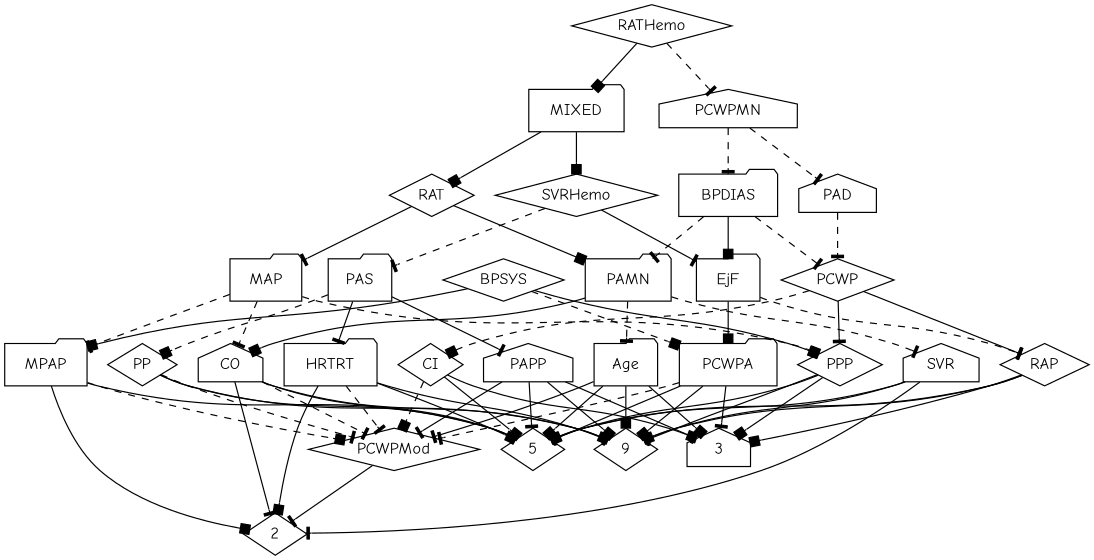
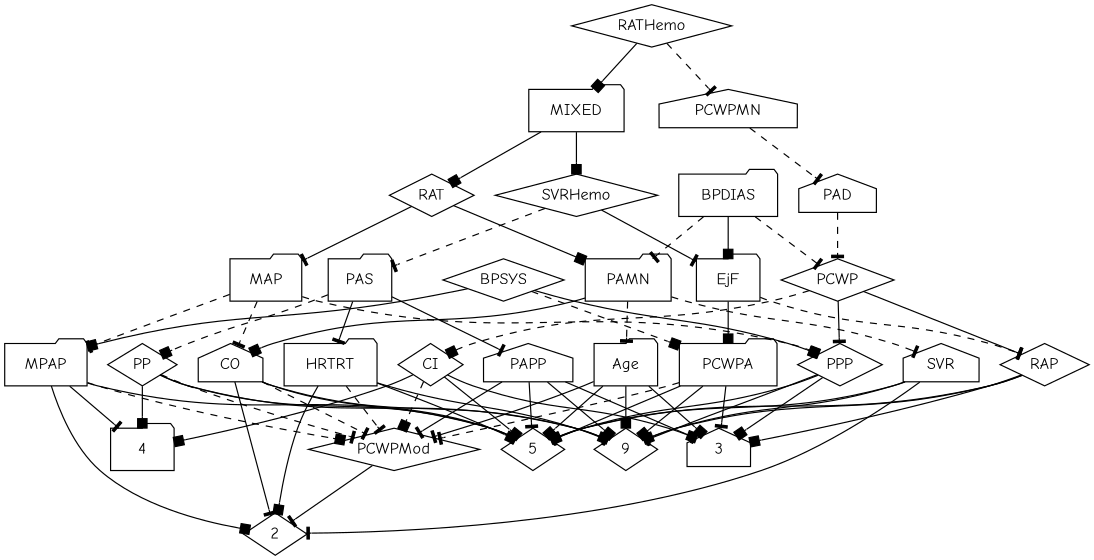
edge "PCWPMN" -> "BPDIAS": removed
node "4": added
